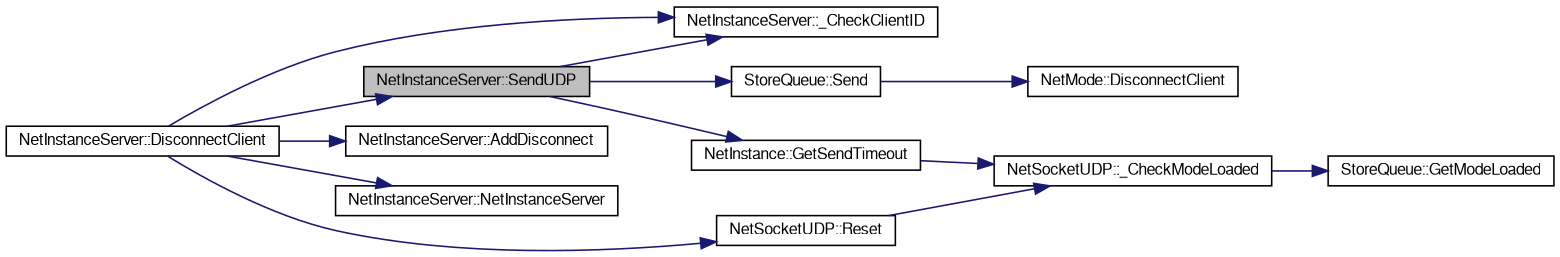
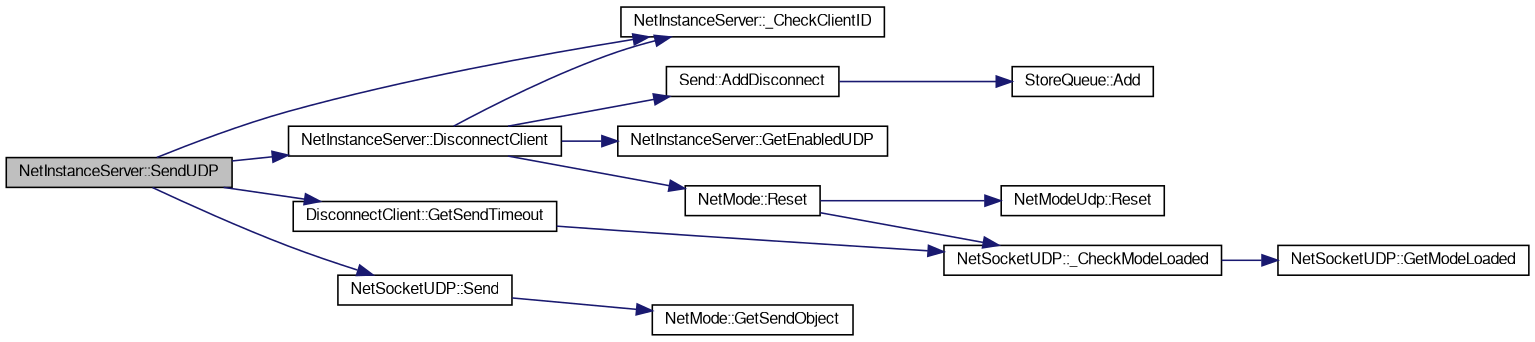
node "StoreQueue::Send": label "StoreQueue::Send" -> "NetSocketUDP::Send"
node "StoreQueue::Add": added
node "NetMode::DisconnectClient": label "NetMode::DisconnectClient" -> "NetMode::GetSendObject"
edge "NetInstanceServer::DisconnectClient" -> "NetInstanceServer::SendUDP": reversed
node "NetInstanceServer::AddDisconnect": label "NetInstanceServer::AddDisconnect" -> "Send::AddDisconnect"
node "NetInstance::GetSendTimeout": label "NetInstance::GetSendTimeout" -> "DisconnectClient::GetSendTimeout"
node "StoreQueue::GetModeLoaded": label "StoreQueue::GetModeLoaded" -> "NetSocketUDP::GetModeLoaded"
node "NetInstanceServer::NetInstanceServer": label "NetInstanceServer::NetInstanceServer" -> "NetInstanceServer::GetEnabledUDP"
node "NetModeUdp::Reset": added
node "NetSocketUDP::Reset": label "NetSocketUDP::Reset" -> "NetMode::Reset"
